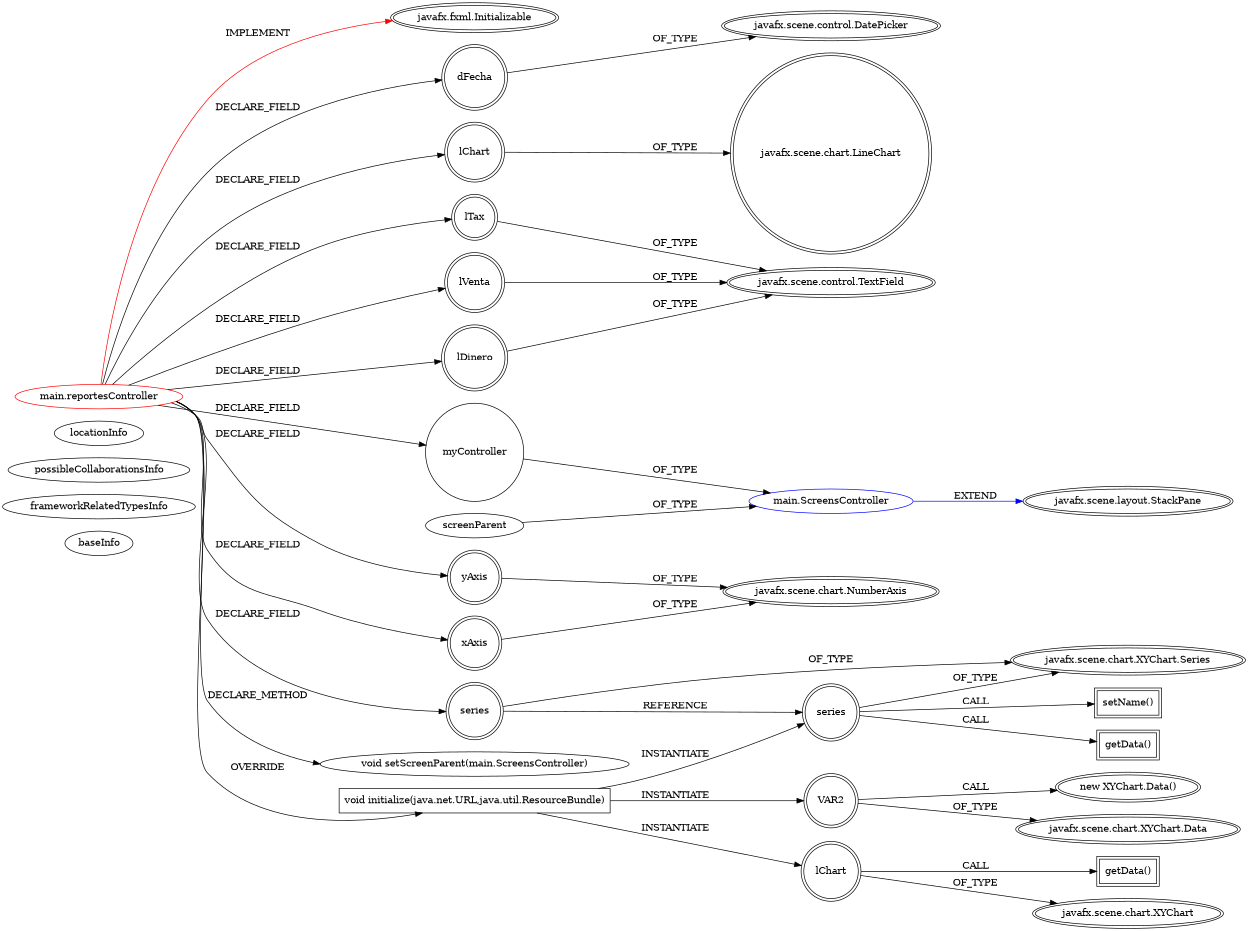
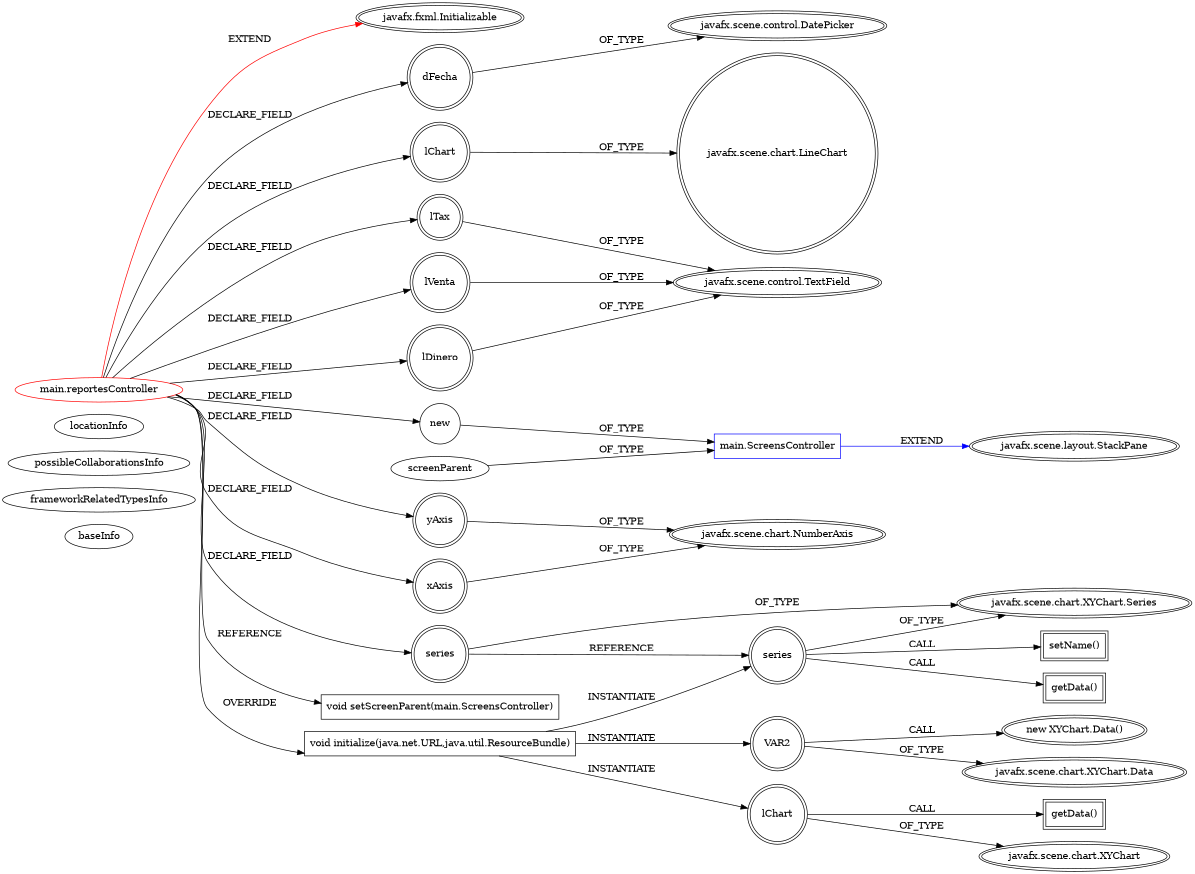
edge "main.reportesController" -> "javafx.fxml.Initializable": label "IMPLEMENT" -> "EXTEND"
node "myController": label "myController" -> "new"
node "main.ScreensController": shape ellipse -> box
edge "main.reportesController" -> "void setScreenParent(main.ScreensController)": label "DECLARE_METHOD" -> "REFERENCE"
node "void setScreenParent(main.ScreensController)": shape ellipse -> box
